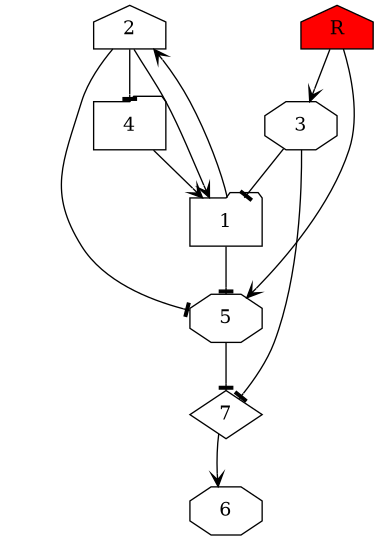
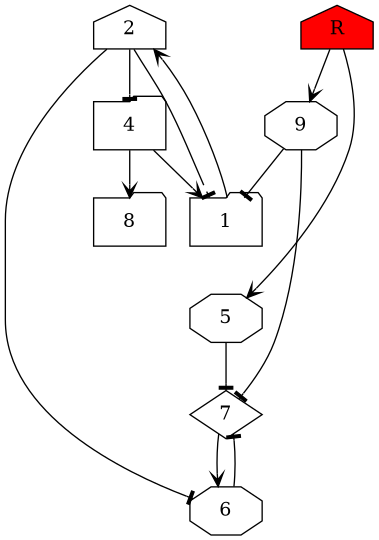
edge "2" -> "1": arrowhead vee -> tee
node "3": label "3" -> "9"
edge "2" -> "5": now "2" -> "6"
node "8": added
edge "1" -> "5": removed
edge "6" -> "7": added
